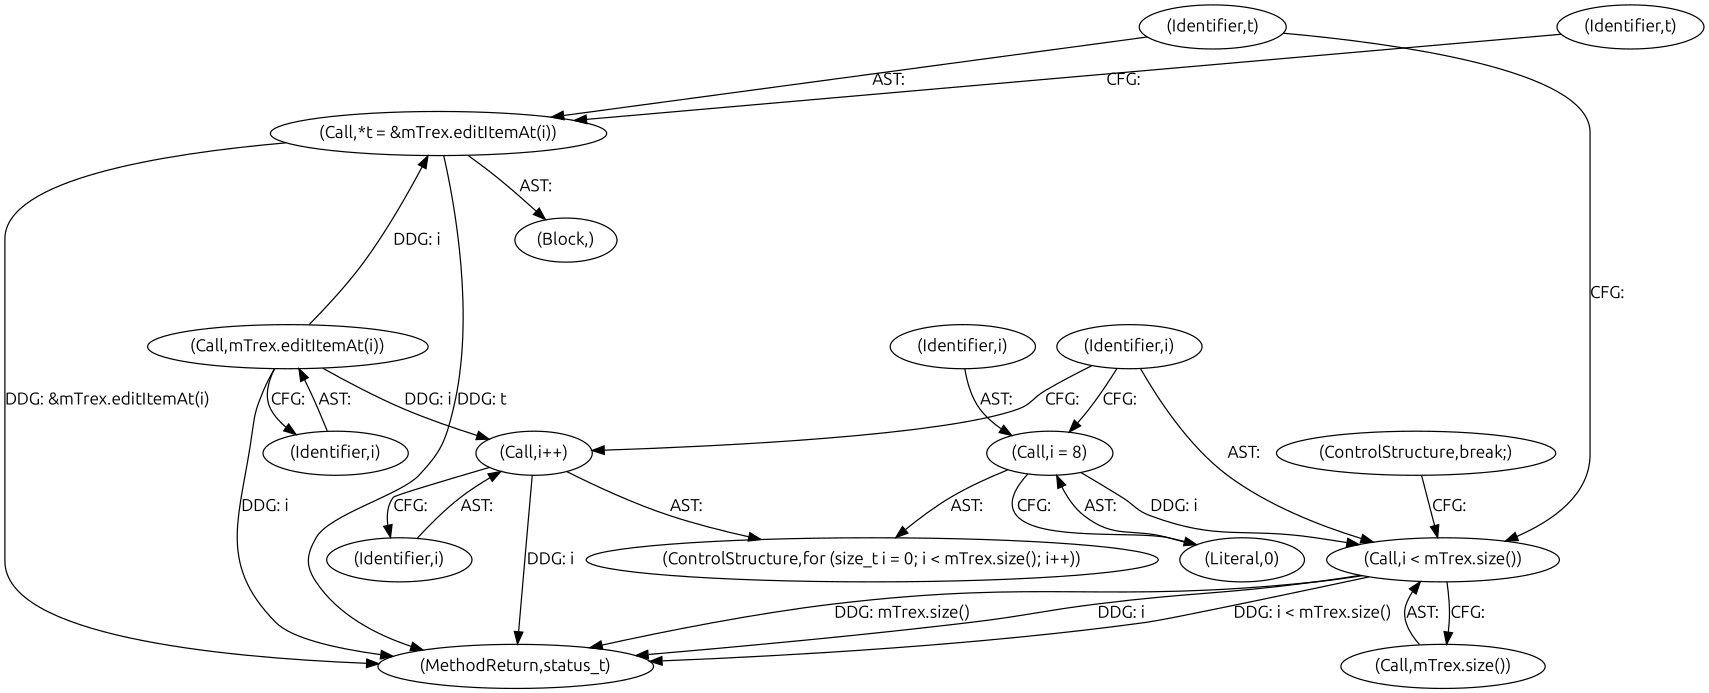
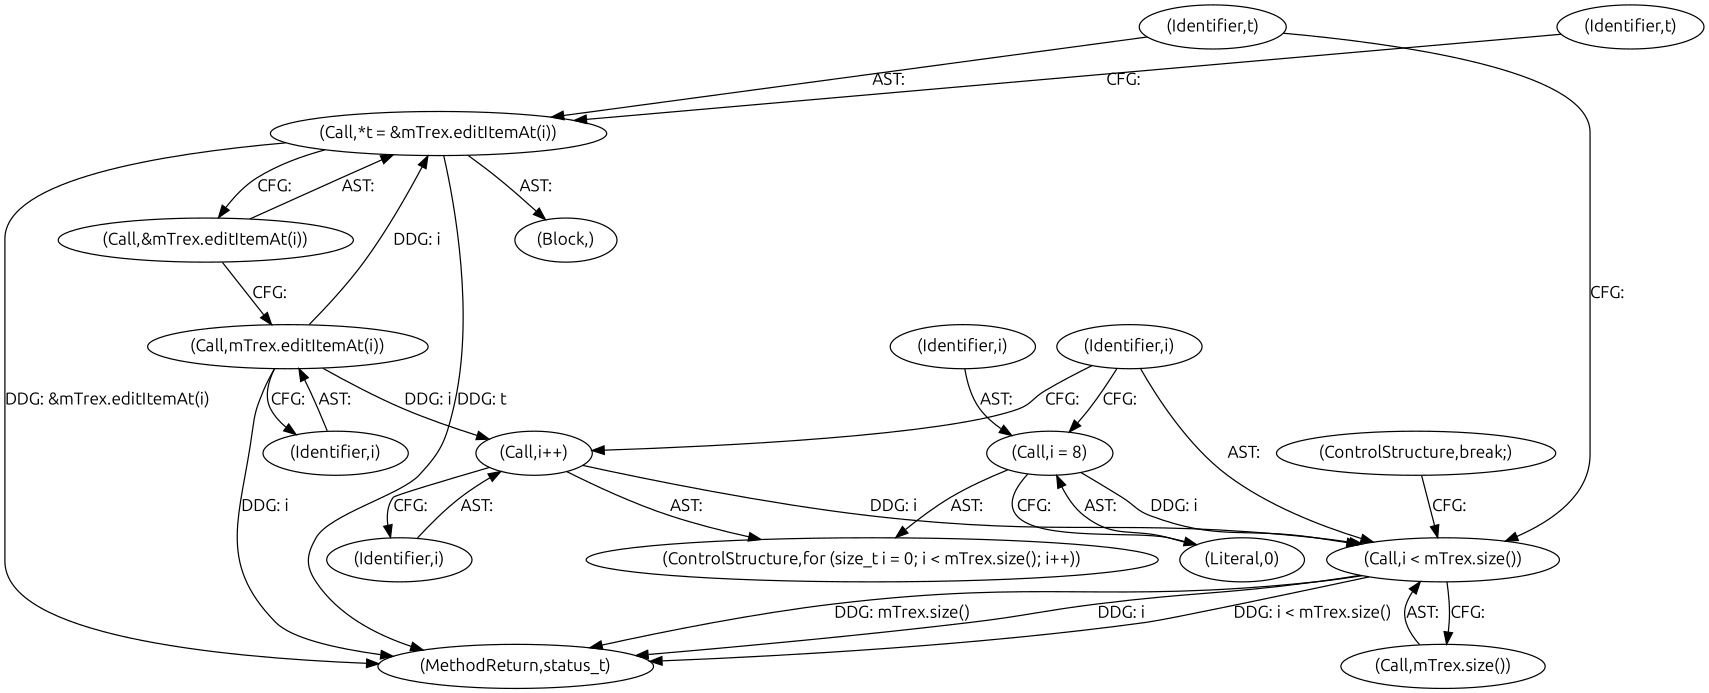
node "(Call,&mTrex.editItemAt(i))": added
edge "(Call,i++)" -> "(MethodReturn,status_t)": now "(Call,i++)" -> "(Call,i < mTrex.size())"
